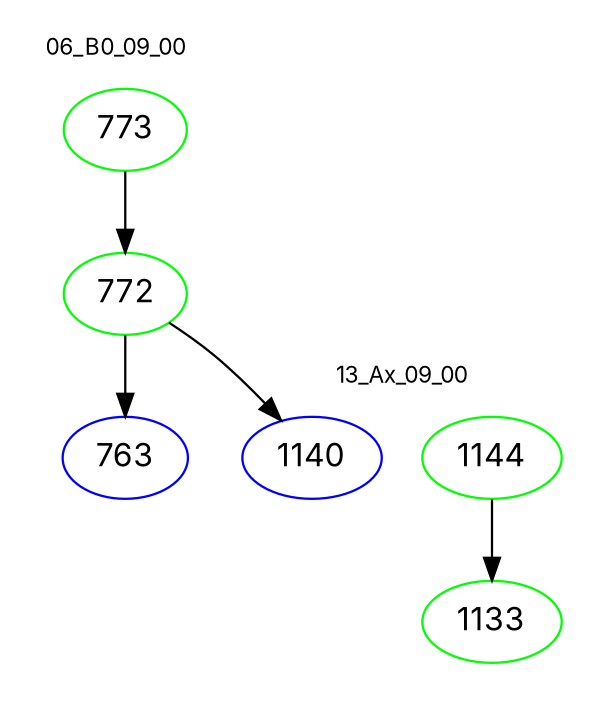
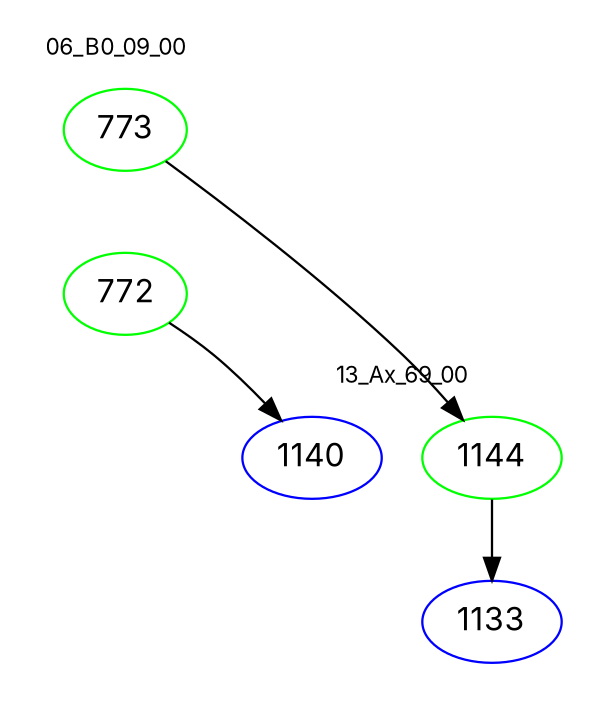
edge "773" -> "772": now "773" -> "1144"
cluster "13_Ax_09_00": label "13_Ax_09_00" -> "13_Ax_69_00"
node "763": removed
node "1133": color green -> blue
